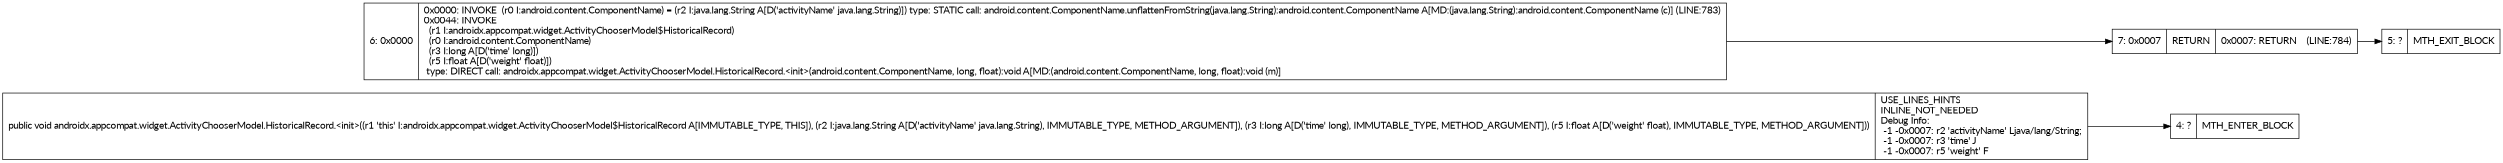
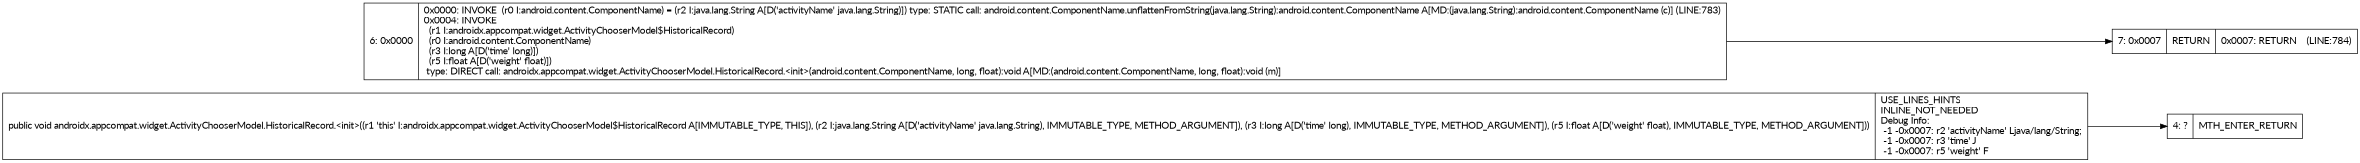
node "6: 0x0000": text "0x0044: INVOKE" -> "0x0004: INVOKE"
node "5: ?": removed
node "4: ?": text "MTH_ENTER_BLOCK" -> "MTH_ENTER_RETURN"
